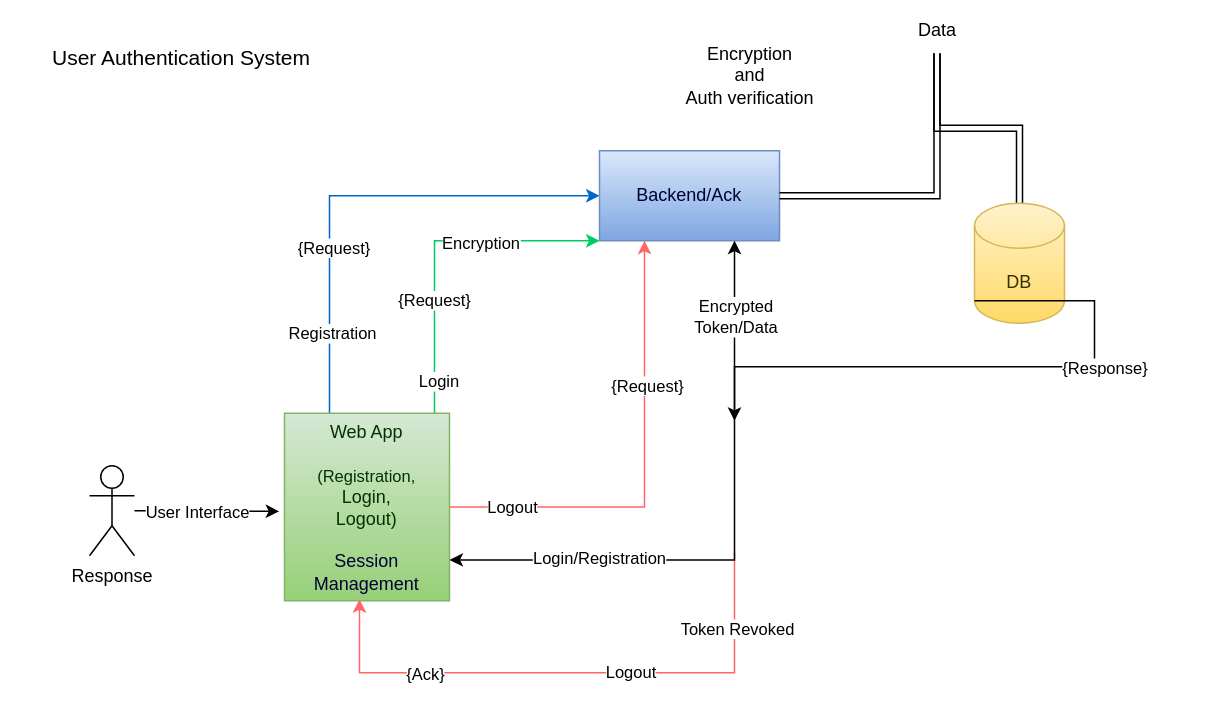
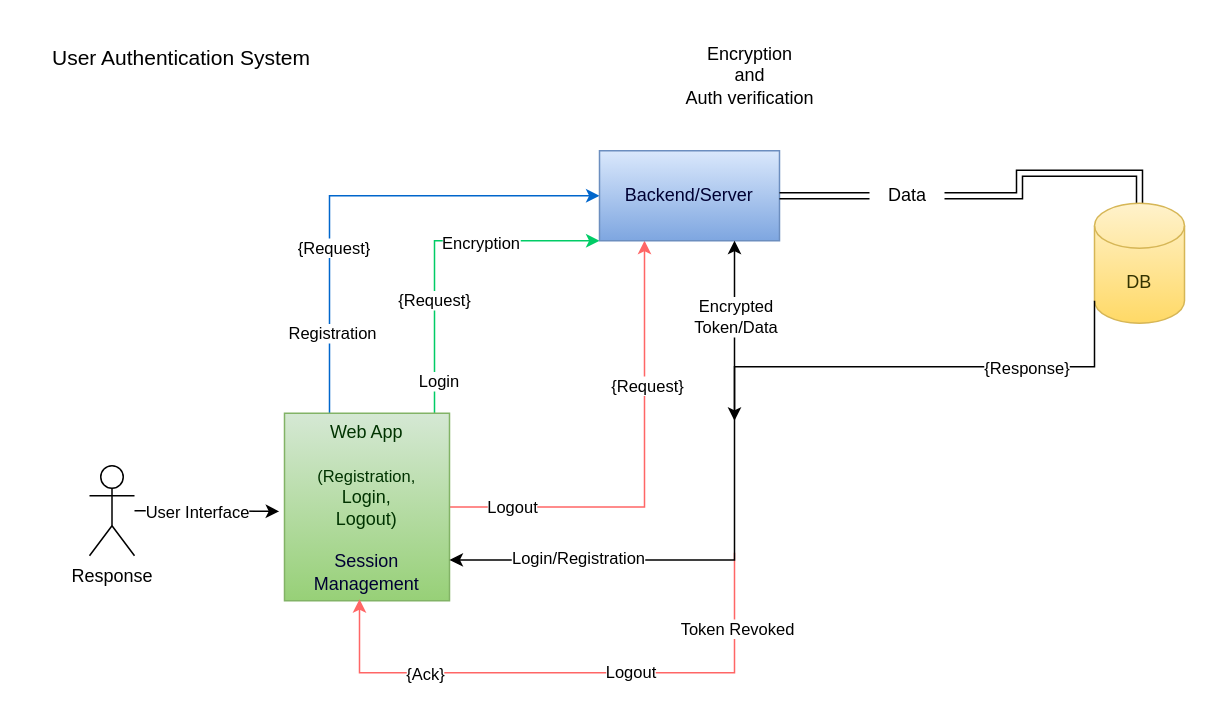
node "Data": moved (937, 31) -> (907, 196)
node "Backend/Ack": label "Backend/Ack" -> "Backend/Server"
node "DB": moved (1019, 263) -> (1139, 263)
